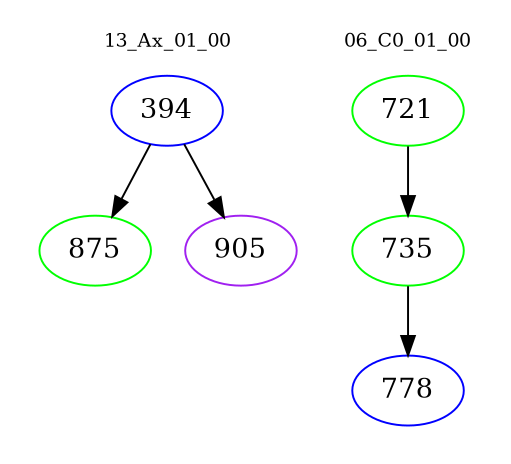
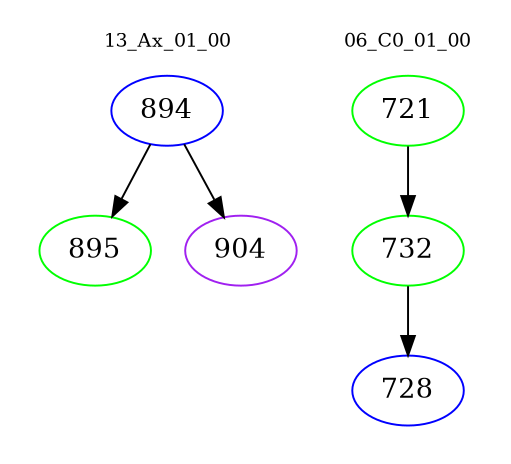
node "394": label "394" -> "894"
node "875": label "875" -> "895"
node "905": label "905" -> "904"
node "735": label "735" -> "732"
node "778": label "778" -> "728"
